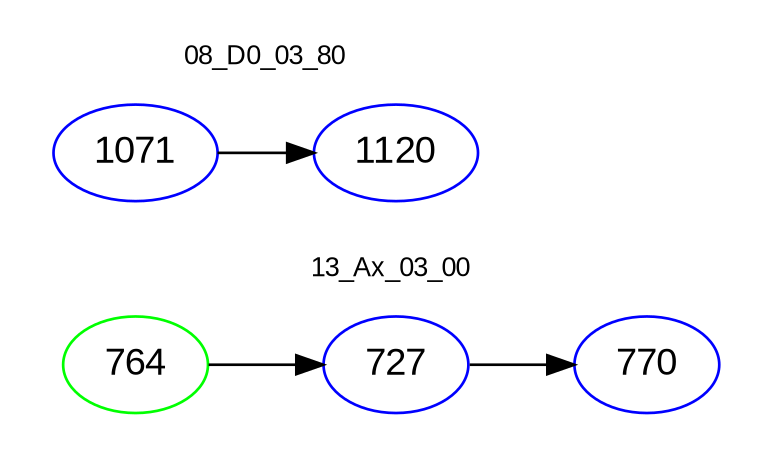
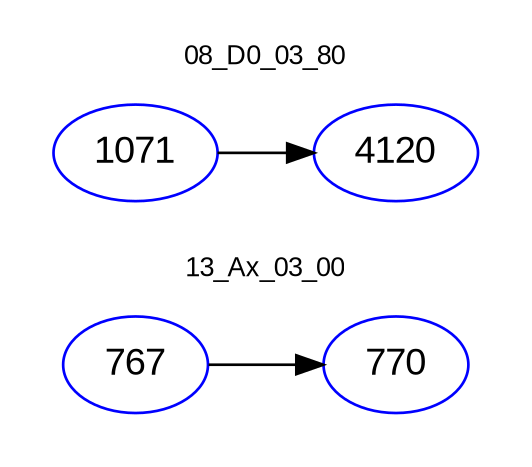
node "1120": label "1120" -> "4120"
node "764": removed
node "727": label "727" -> "767"
